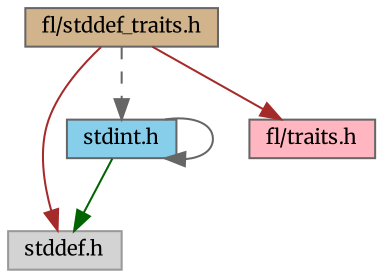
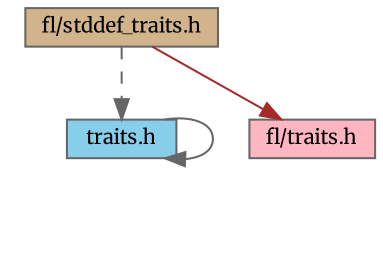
node "stdint.h": label "stdint.h" -> "traits.h"
node "stddef.h": removed
